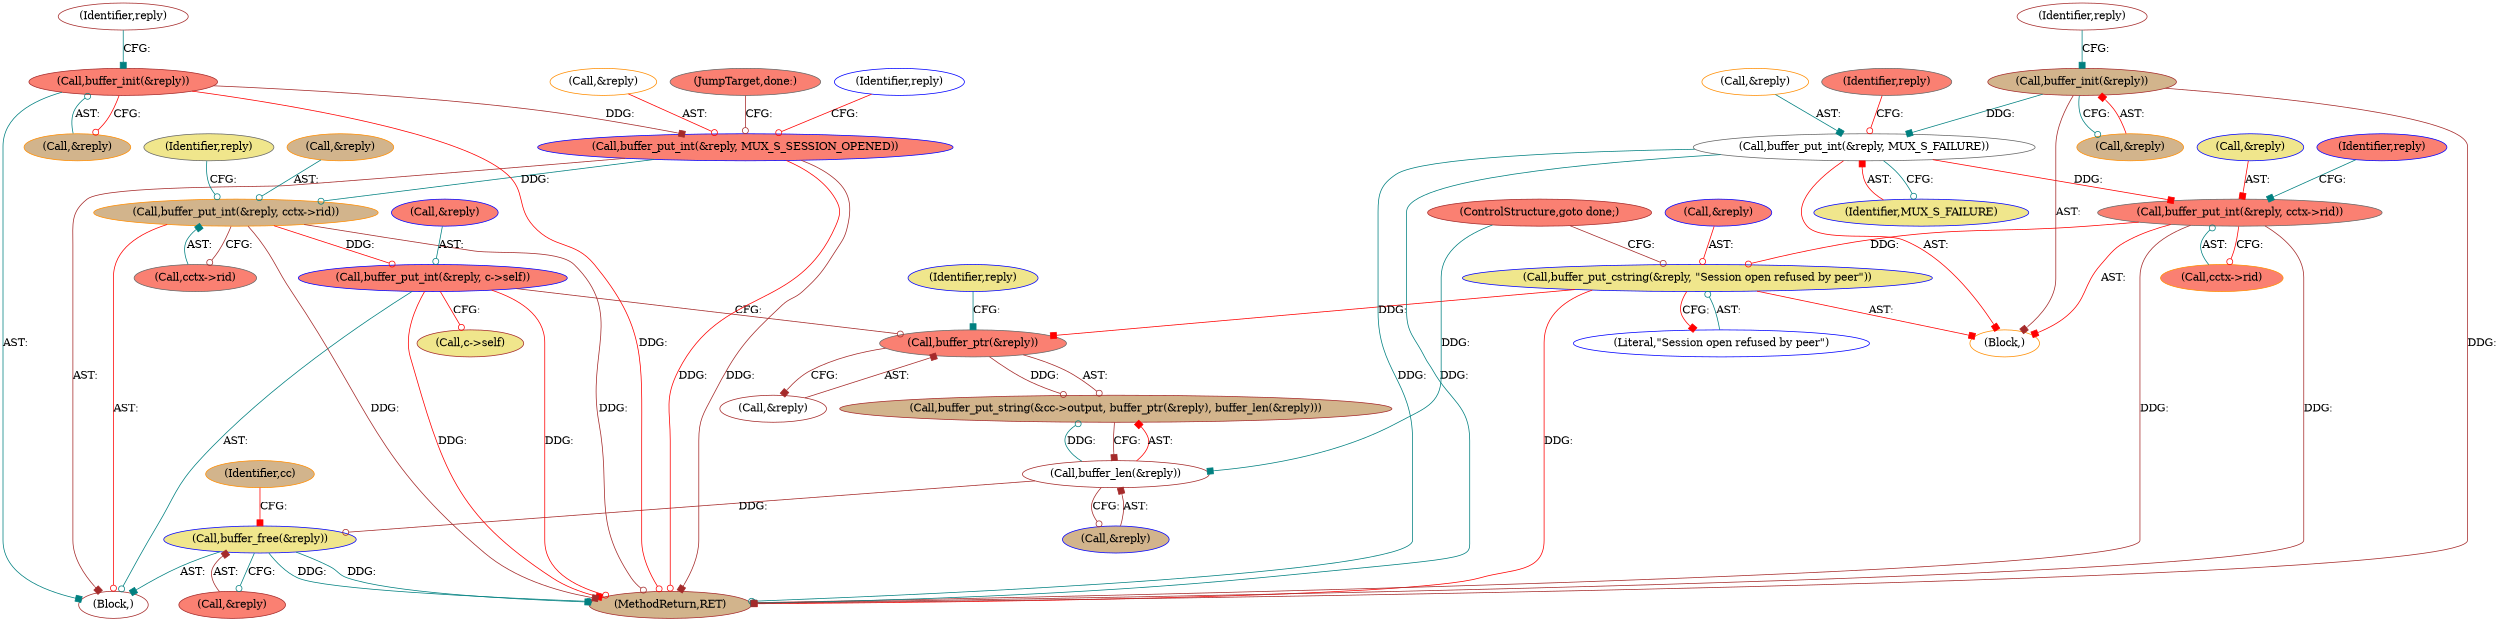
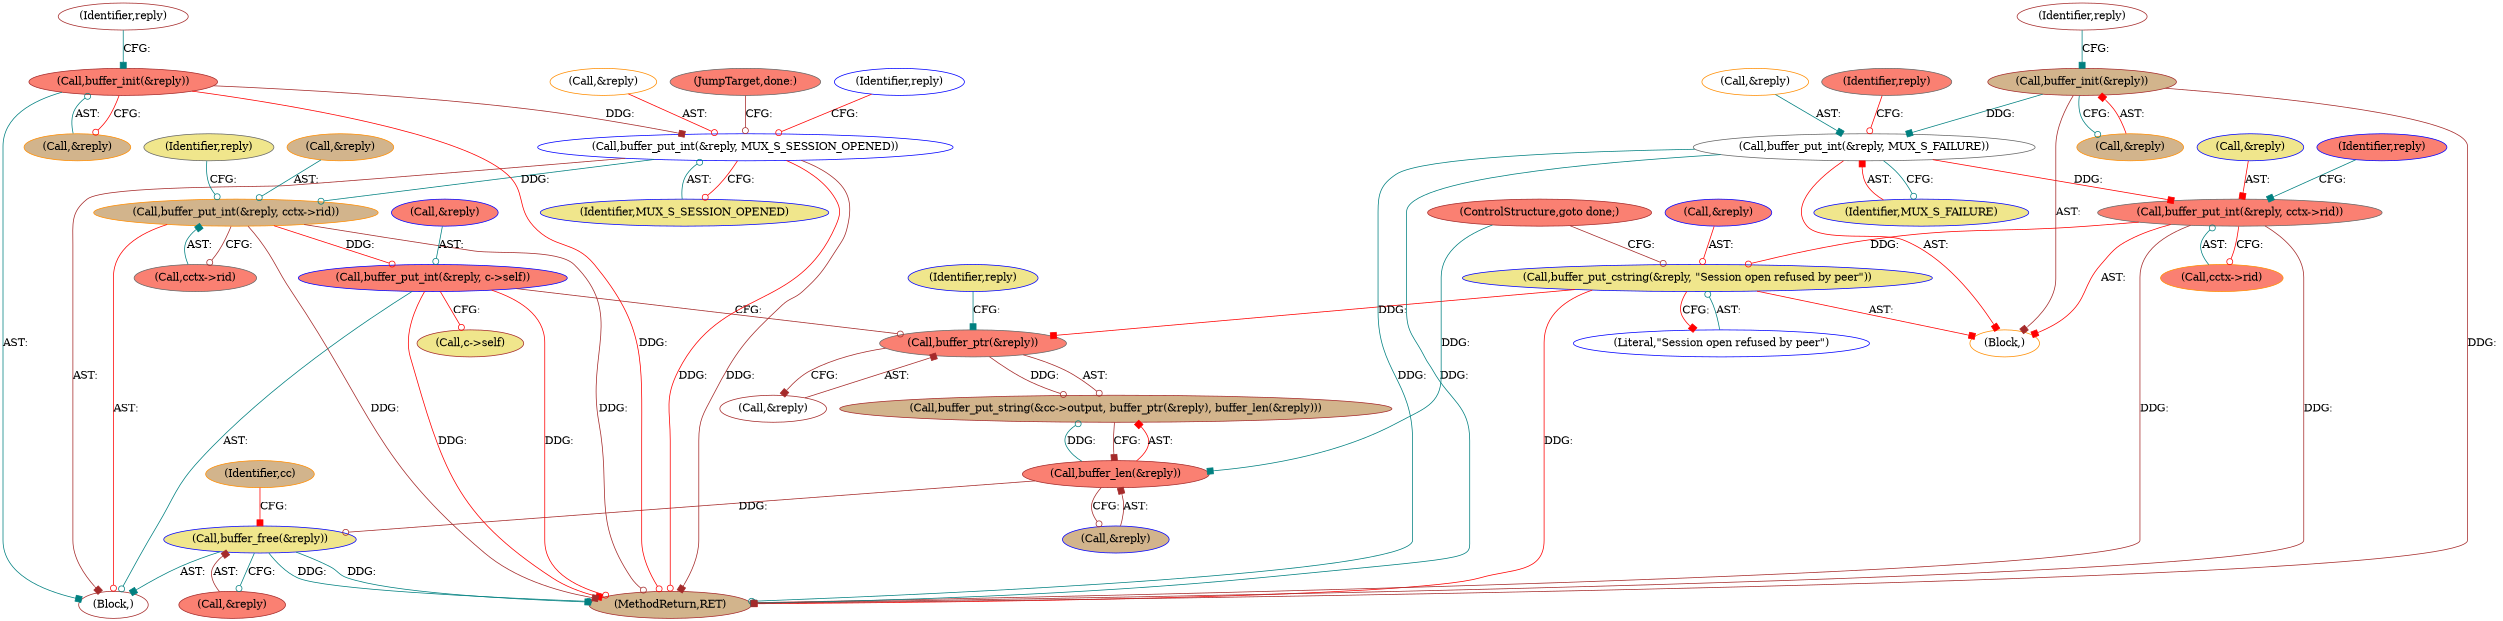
node "(Call,buffer_put_int(&reply, MUX_S_SESSION_OPENED))": fillcolor salmon -> white
node "(Identifier,MUX_S_SESSION_OPENED)": added
node "(Call,buffer_len(&reply))": fillcolor white -> salmon
